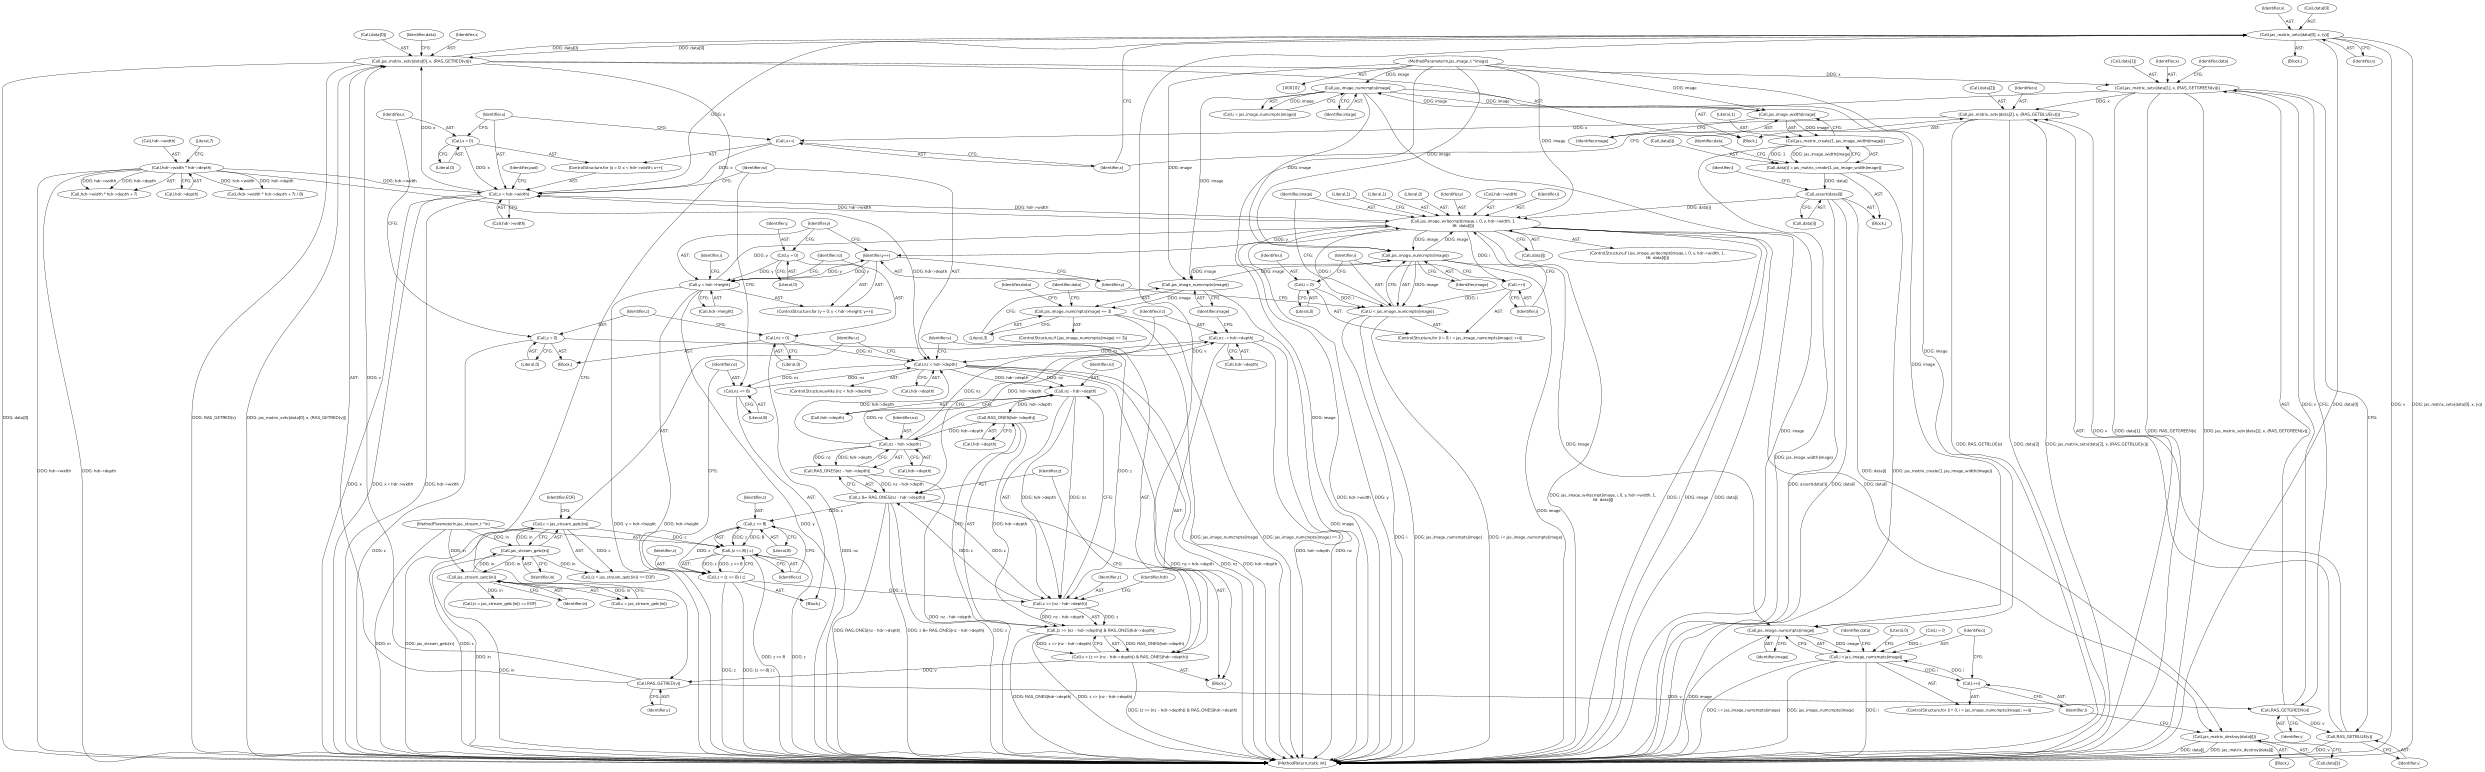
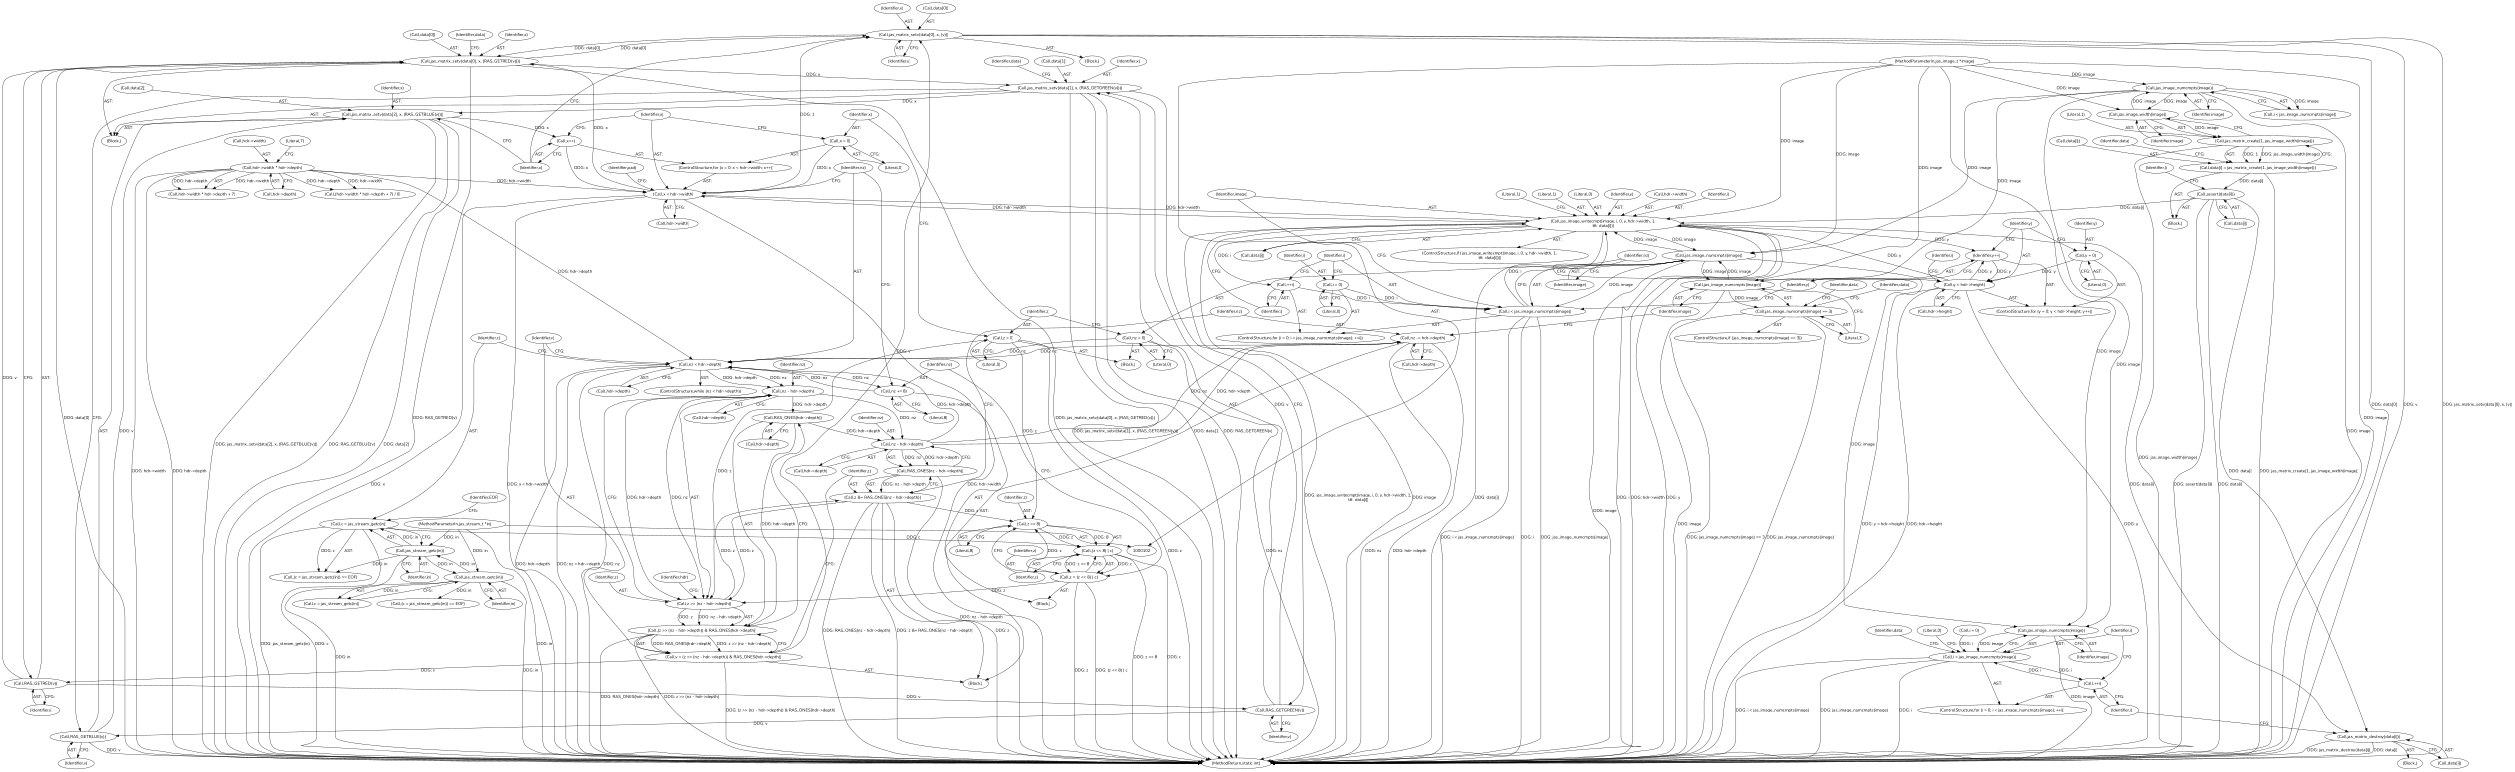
edge "(Call,x < hdr->width)" -> "(Call,jas_matrix_setv(data[0], x, (v)))": label "DDG: x" -> "DDG: 1"
edge "(Call,z = 0)" -> "(Call,z << 8)": added, label "DDG: z"
edge "(MethodParameterIn,jas_stream_t *in)" -> "(Call,(z << 8) | c)": now "(MethodParameterIn,jas_stream_t *in)" -> "1000102"
